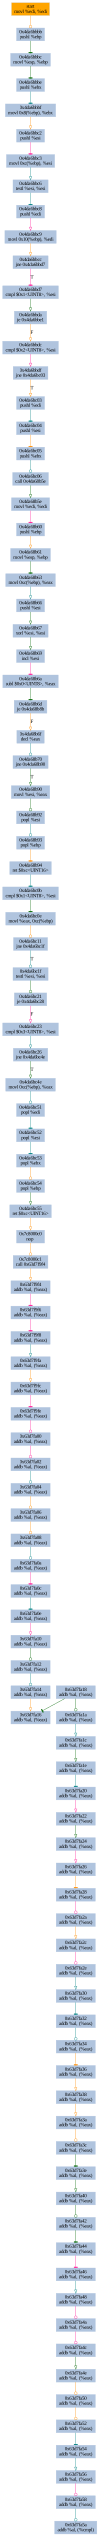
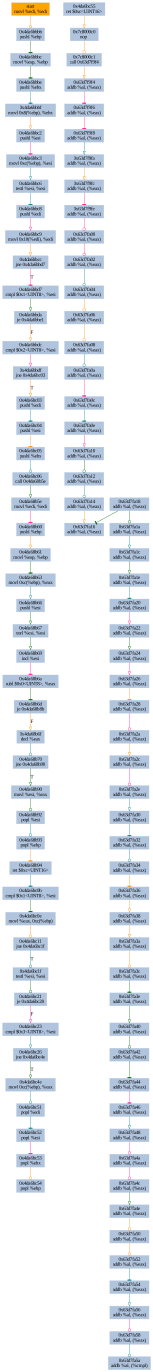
node "0x4da6bbc9 movl 0x10(%ebp), %edi": label "0x4da6bbc9 movl 0x10(%ebp), %edi" -> "0x4da6bbc9 movl 0x10(%edi), %edi"
edge "0x4da6bc52 popl %esi" -> "0x4da6bc53 popl %ebx": color teal -> deeppink
edge "0x4da6bc54 popl %ebp" -> "0x4da6bc55 ret $0xc<UINT16>": removed
